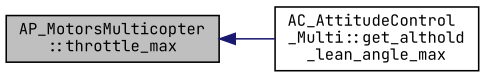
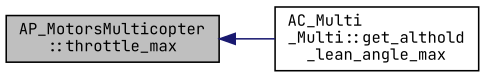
node "AC_AttitudeControl _Multi::get_althold _lean_angle_max": label "AC_AttitudeControl _Multi::get_althold _lean_angle_max" -> "AC_Multi _Multi::get_althold _lean_angle_max"
